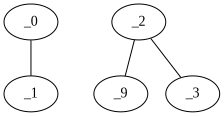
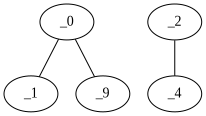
edge "_2" -- "_9": now "_0" -- "_9"
node "_3": label "_3" -> "_4"
